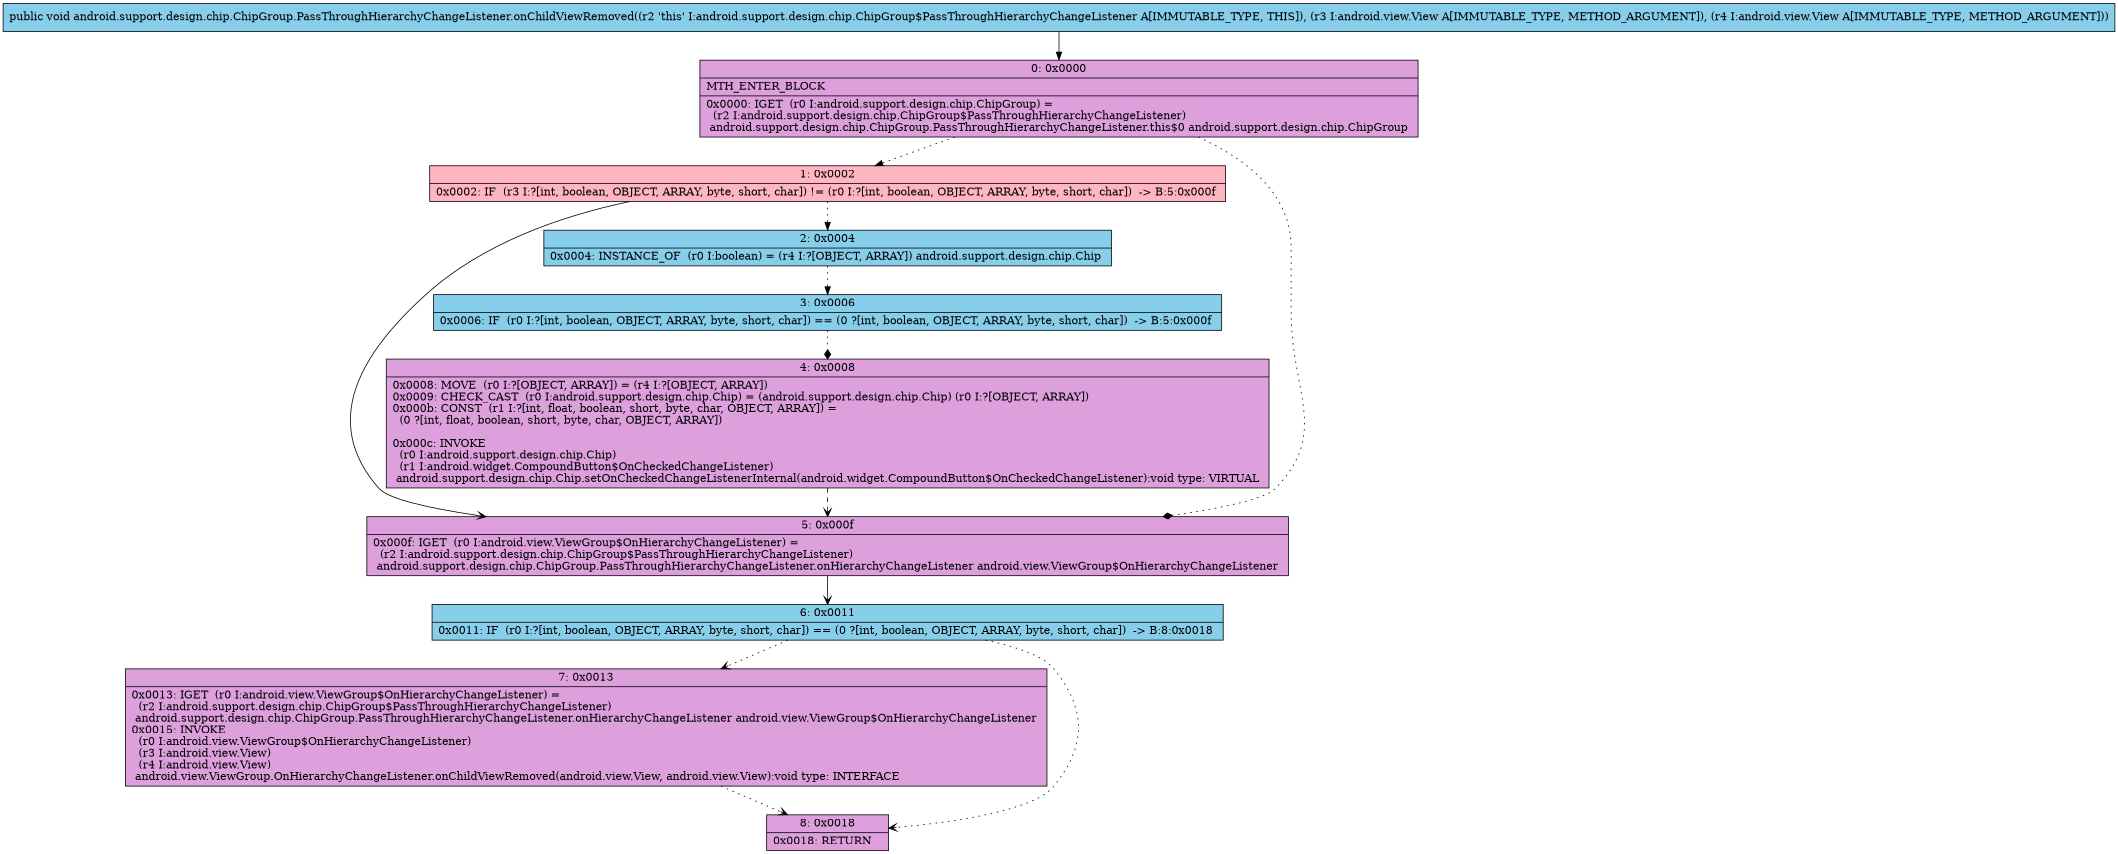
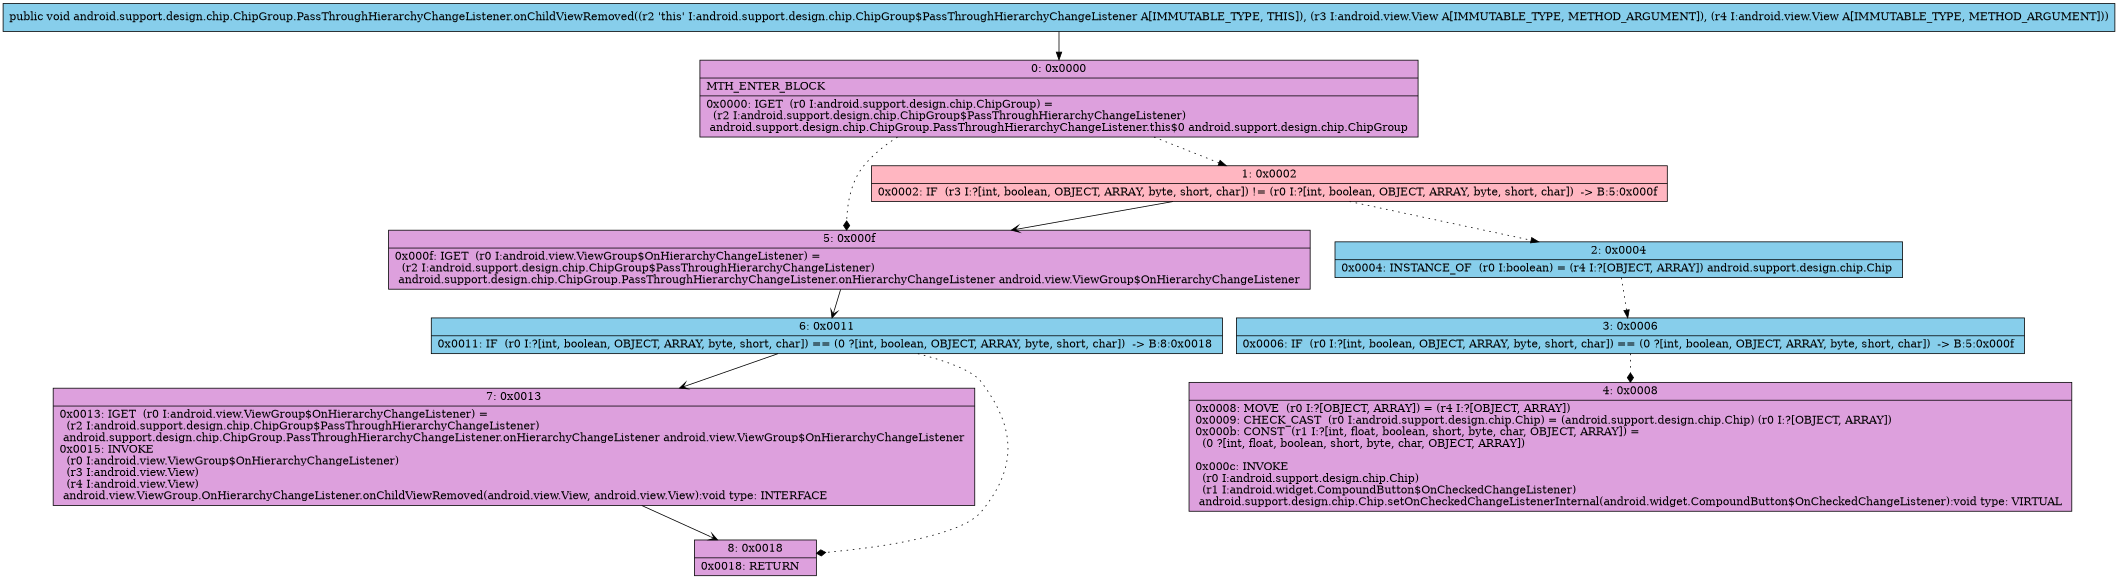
edge "4: 0x0008" -> "5: 0x000f": removed
edge "6: 0x0011" -> "7: 0x0013": style dotted -> solid
edge "6: 0x0011" -> "8: 0x0018": arrowhead vee -> diamond
edge "7: 0x0013" -> "8: 0x0018": style dotted -> solid
